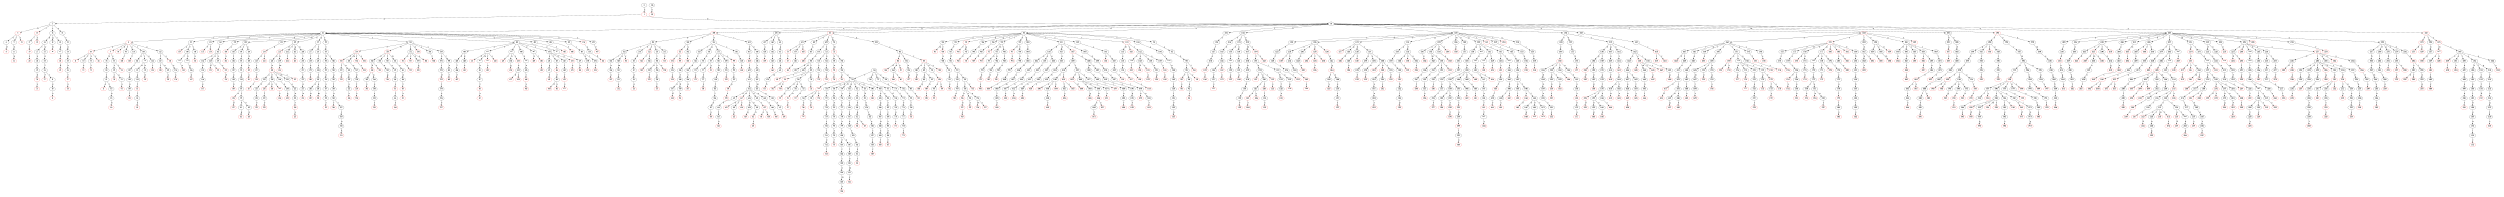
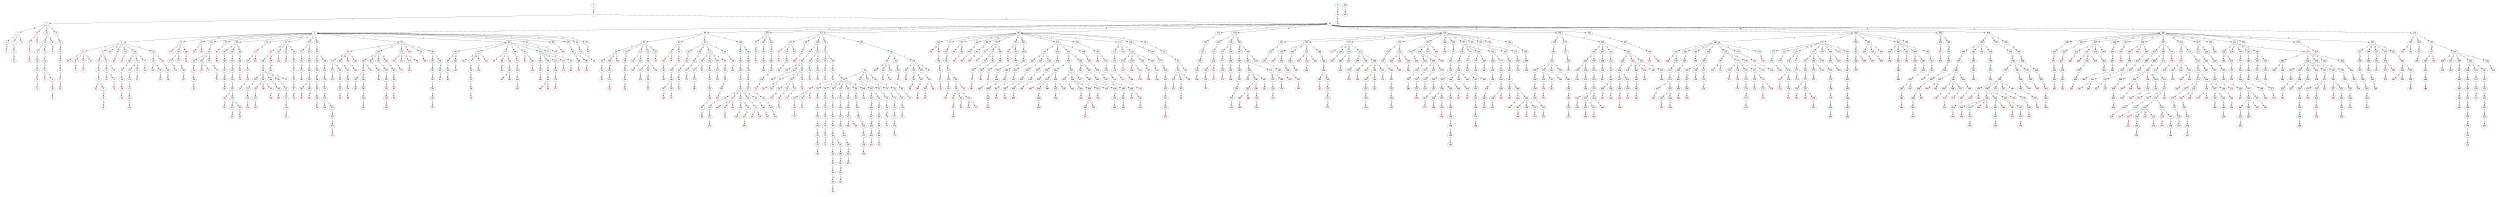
node "45": removed
